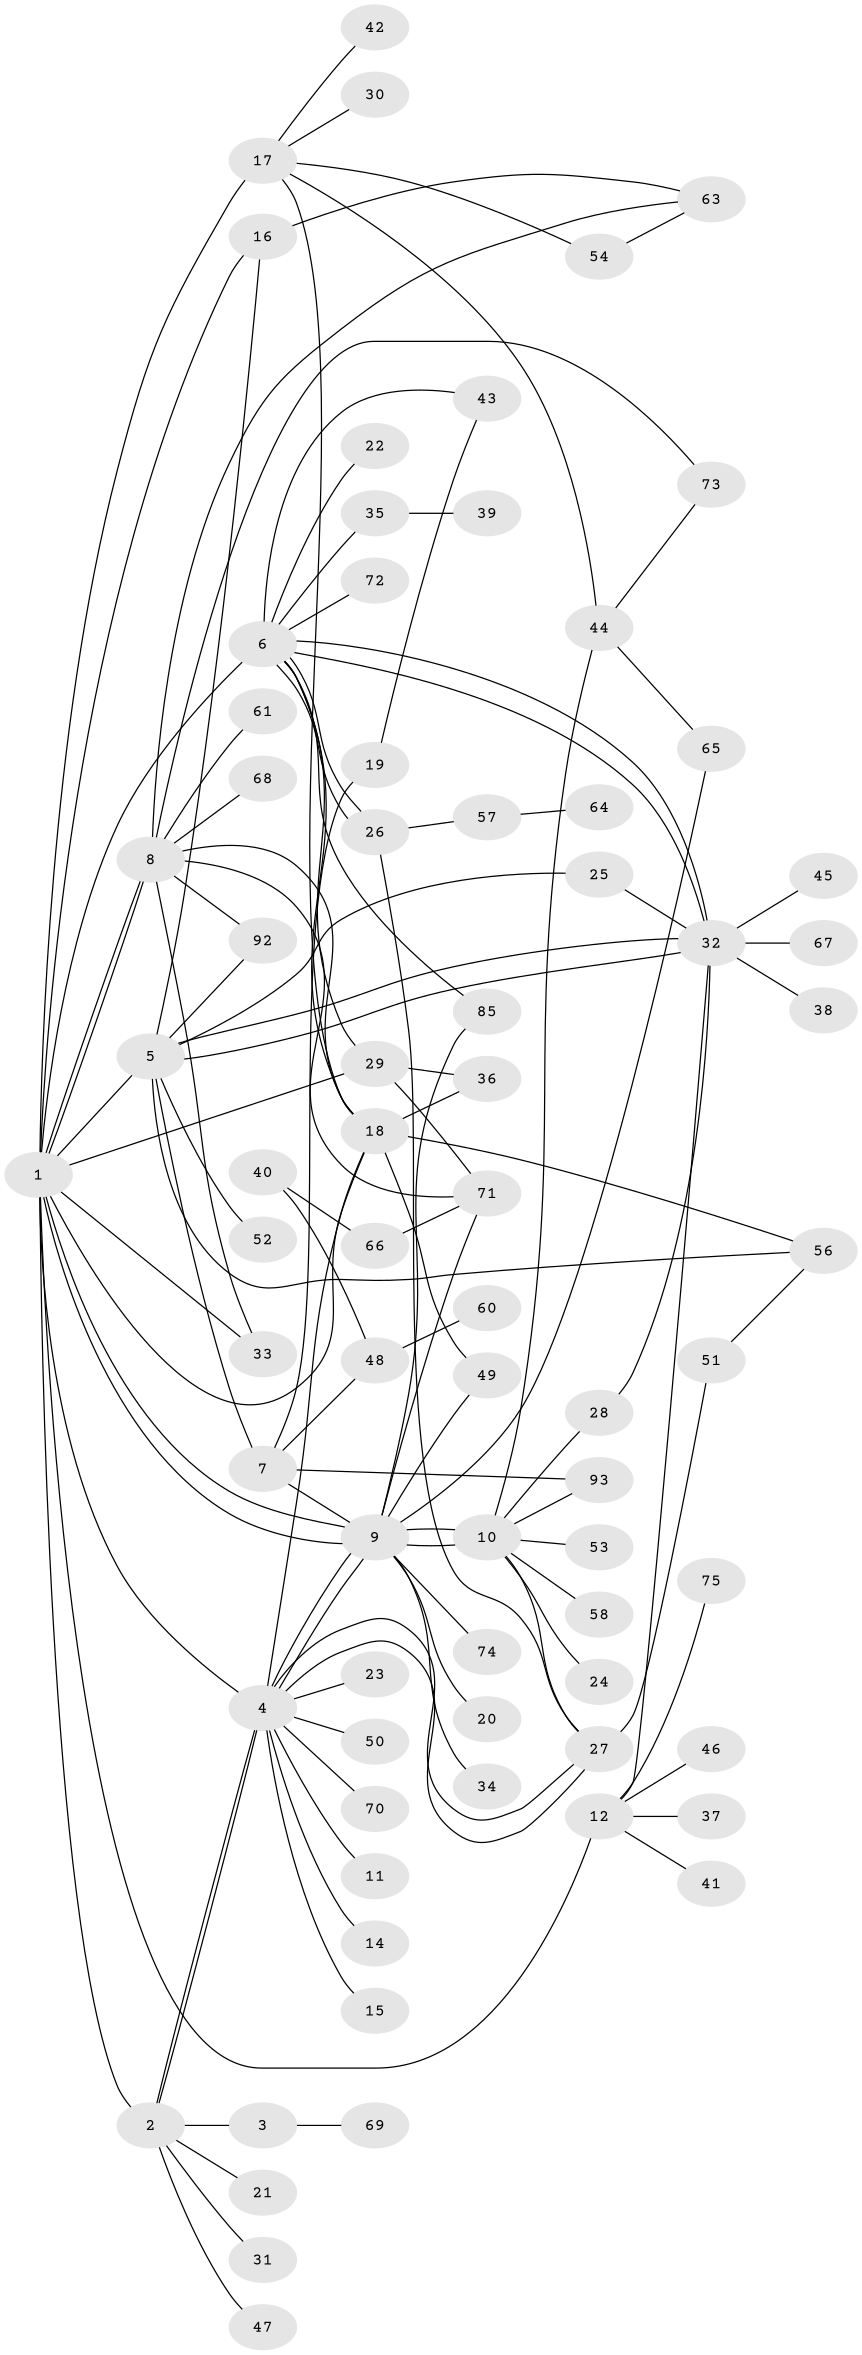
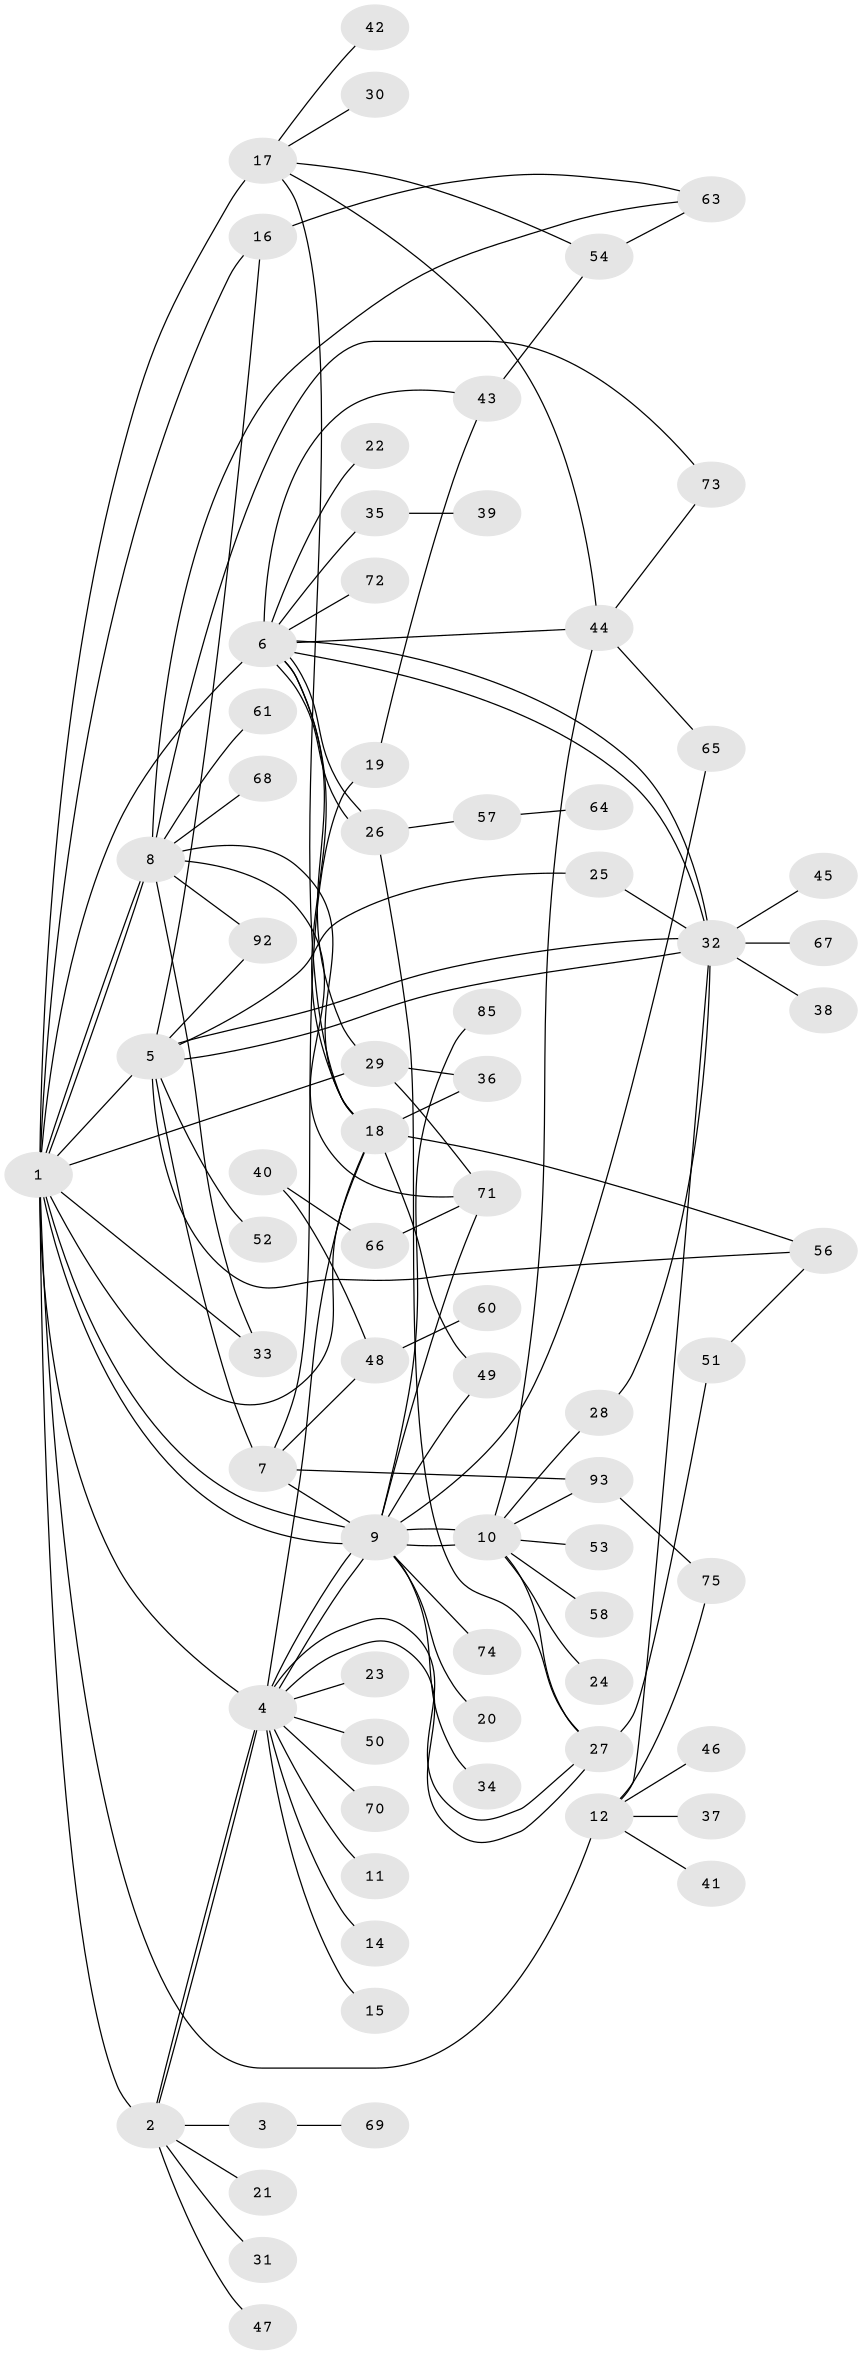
edge "54" -- "43": added
edge "6" -- "85": now "6" -- "44"
edge "93" -- "75": added
